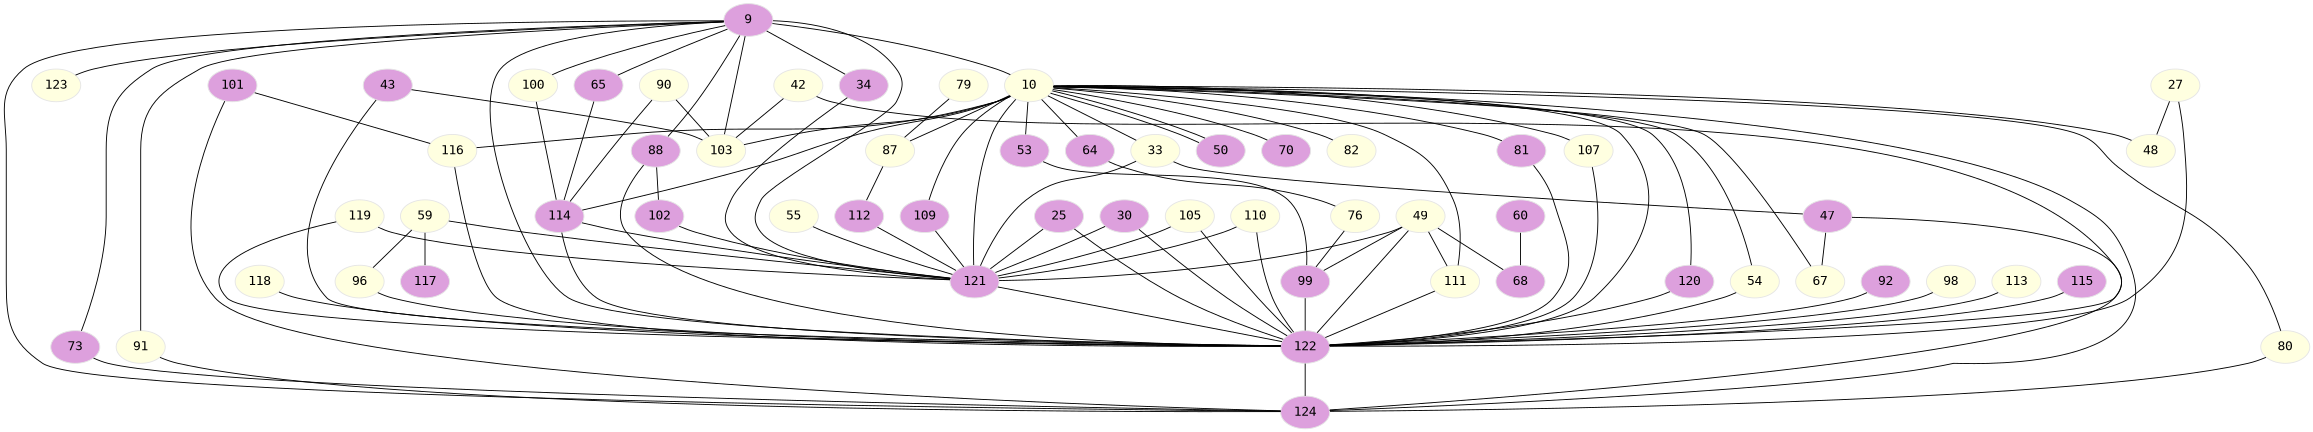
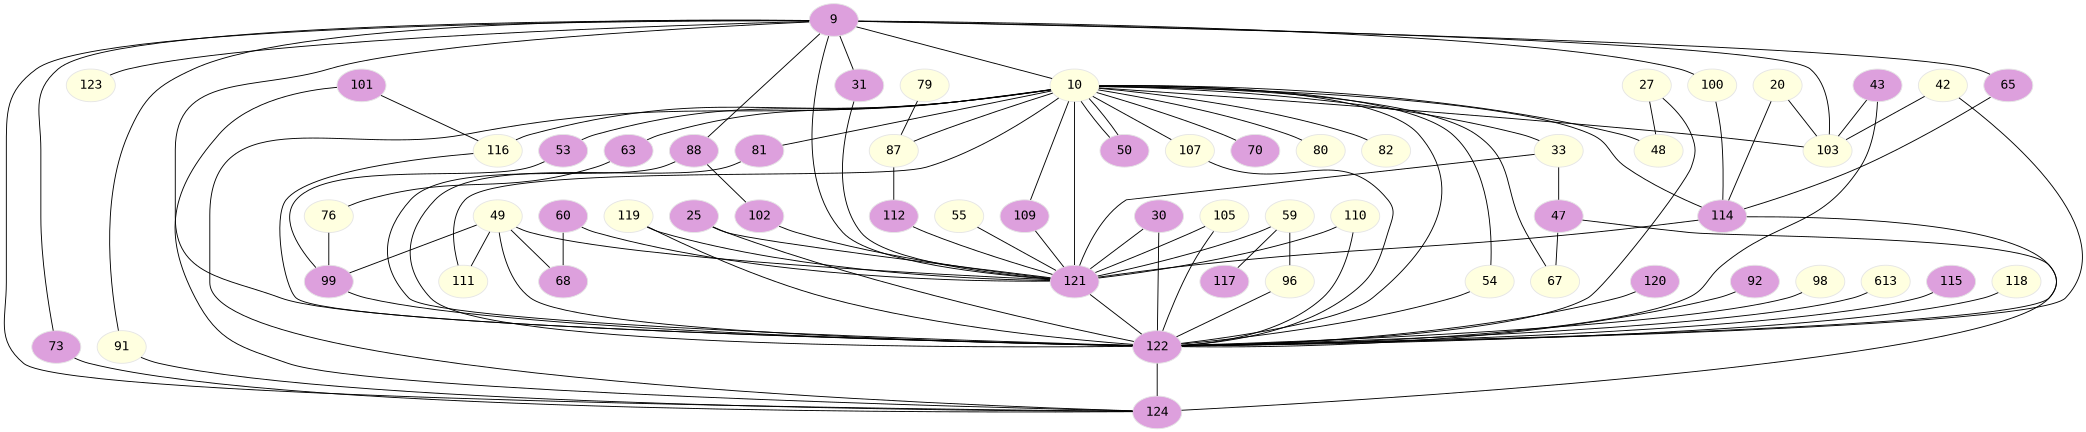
node "90": label "90" -> "20"
node "34": label "34" -> "31"
edge "10" -- "120": removed
node "64": label "64" -> "63"
edge "60" -- "121": added
node "113": label "113" -> "613"
edge "111" -- "122": removed
edge "80" -- "124": removed
